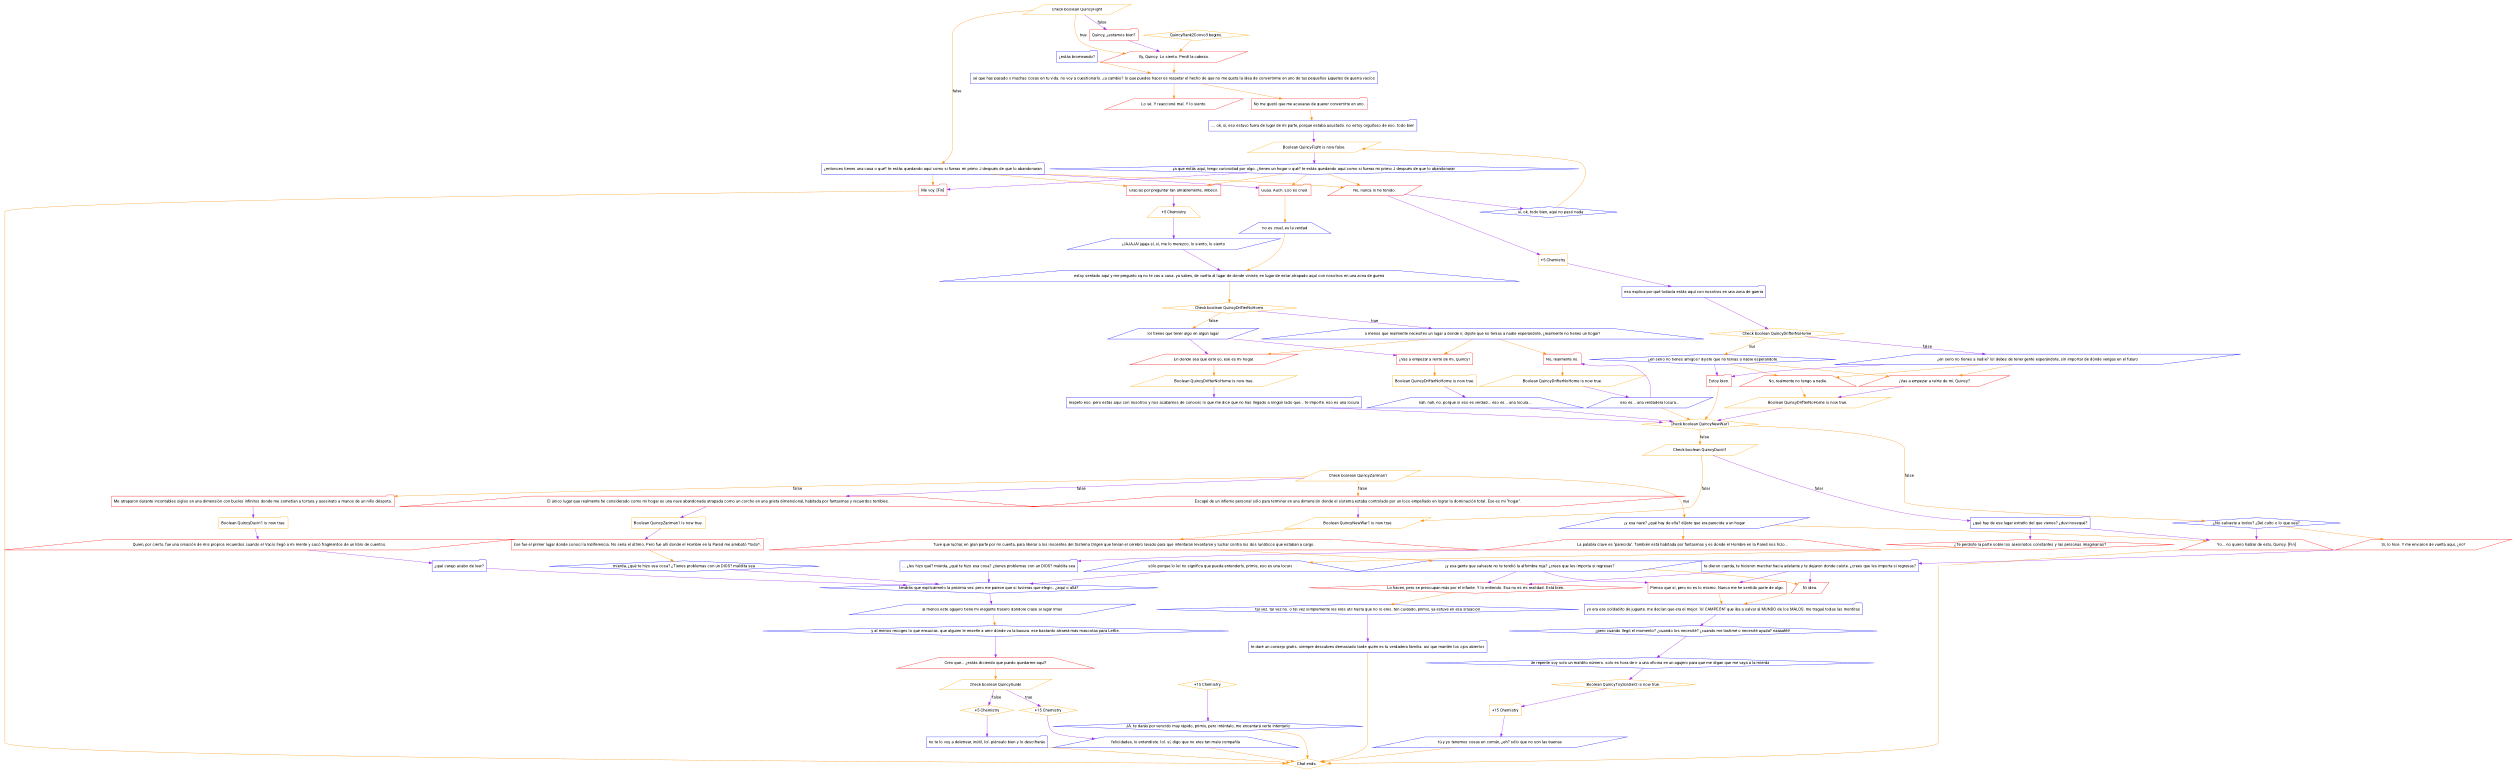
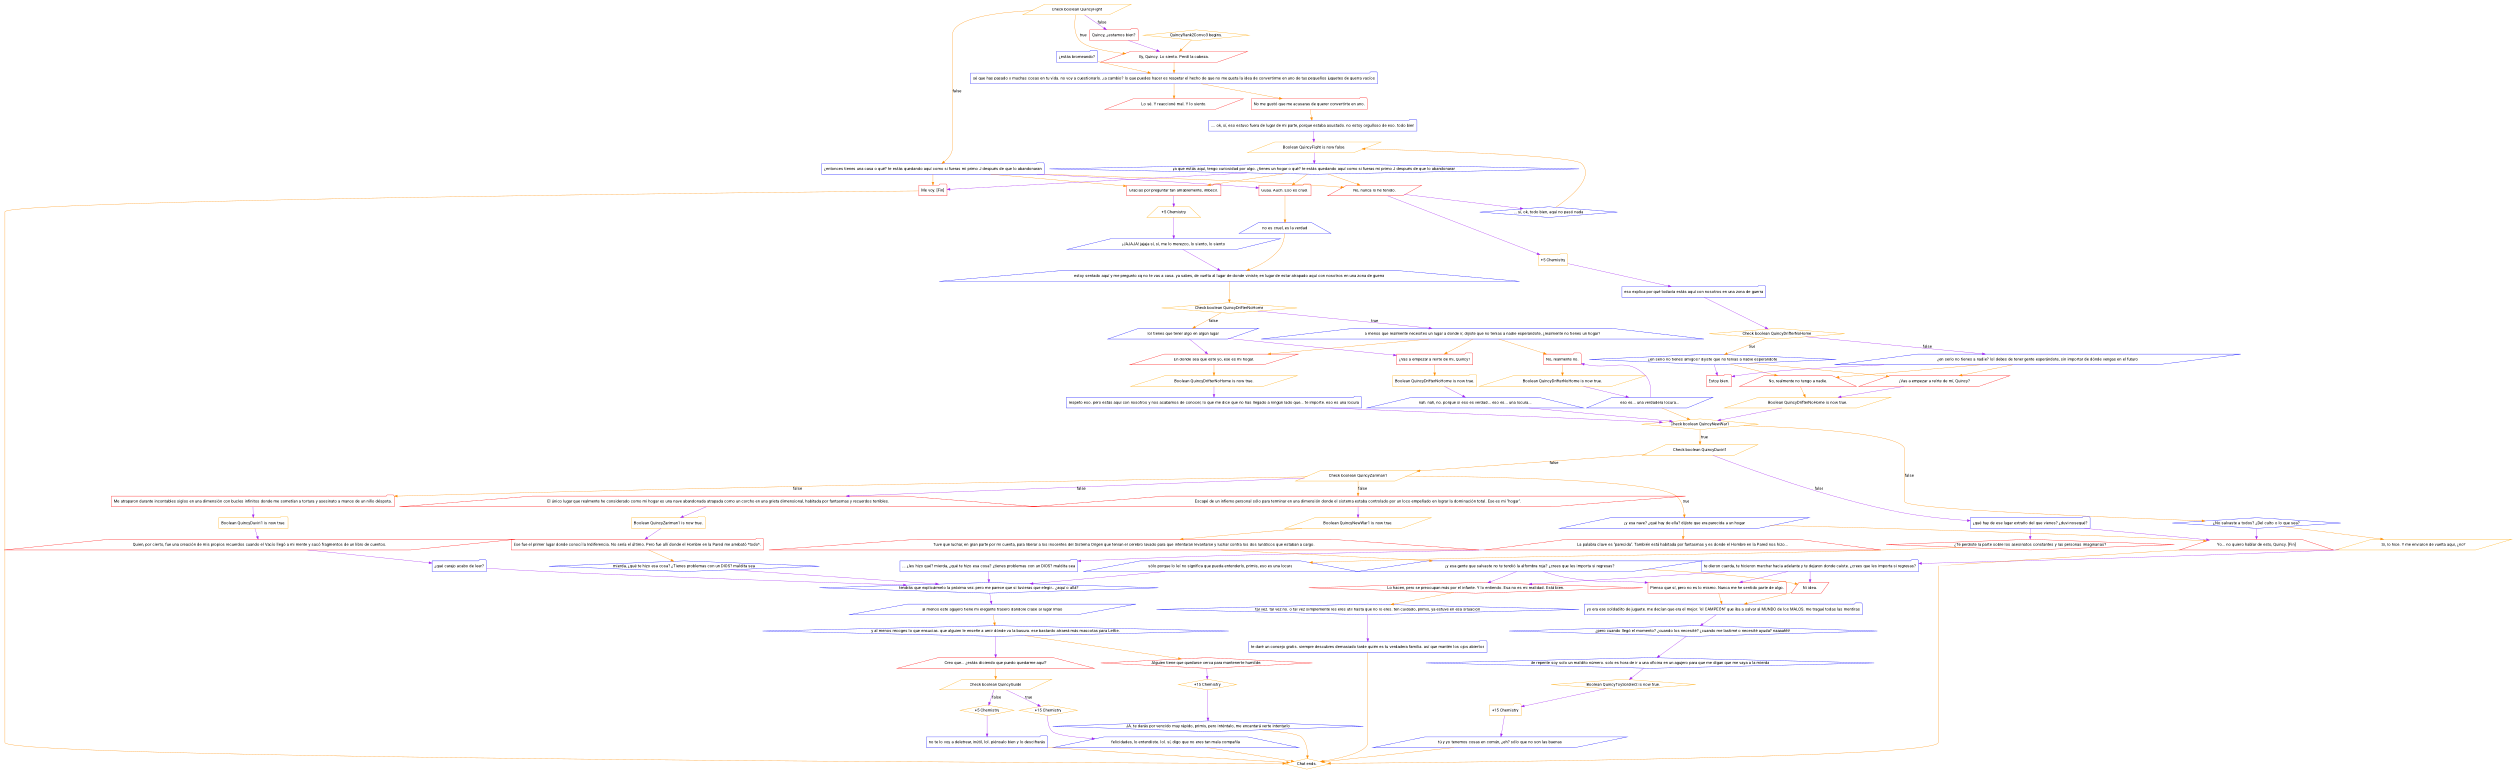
edge "Estoy bien." -> "Check boolean QuincyNewWar1": removed
edge "Check boolean QuincyNewWar1" -> "Check boolean QuincyDuviri1": label "false" -> "true"
edge "Check boolean QuincyDuviri1" -> "Boolean QuincyNewWar1 is now true.": now "Check boolean QuincyDuviri1" -> "Check boolean QuincyZariman1"
node "Sí, lo hice. Y me enviaron de vuelta aquí, ¿no?": color red -> orange
node "Alguien tiene que quedarse cerca para mantenerte humilde.": added
